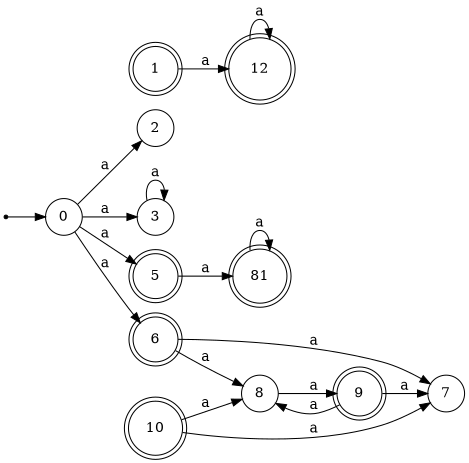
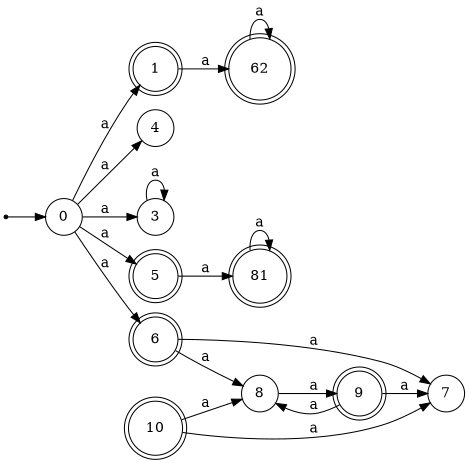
node "12": label "12" -> "62"
node "2": label "2" -> "4"
edge "0" -> "1": added, label "a"
